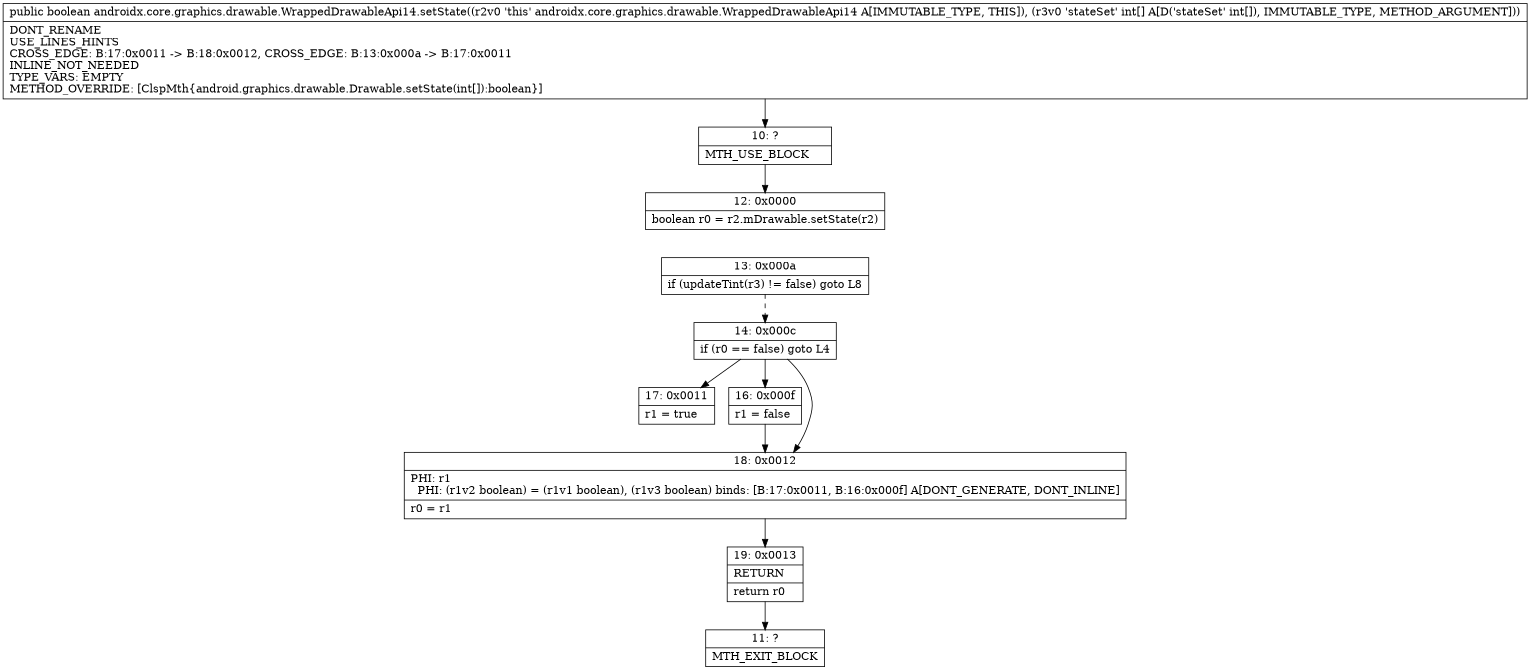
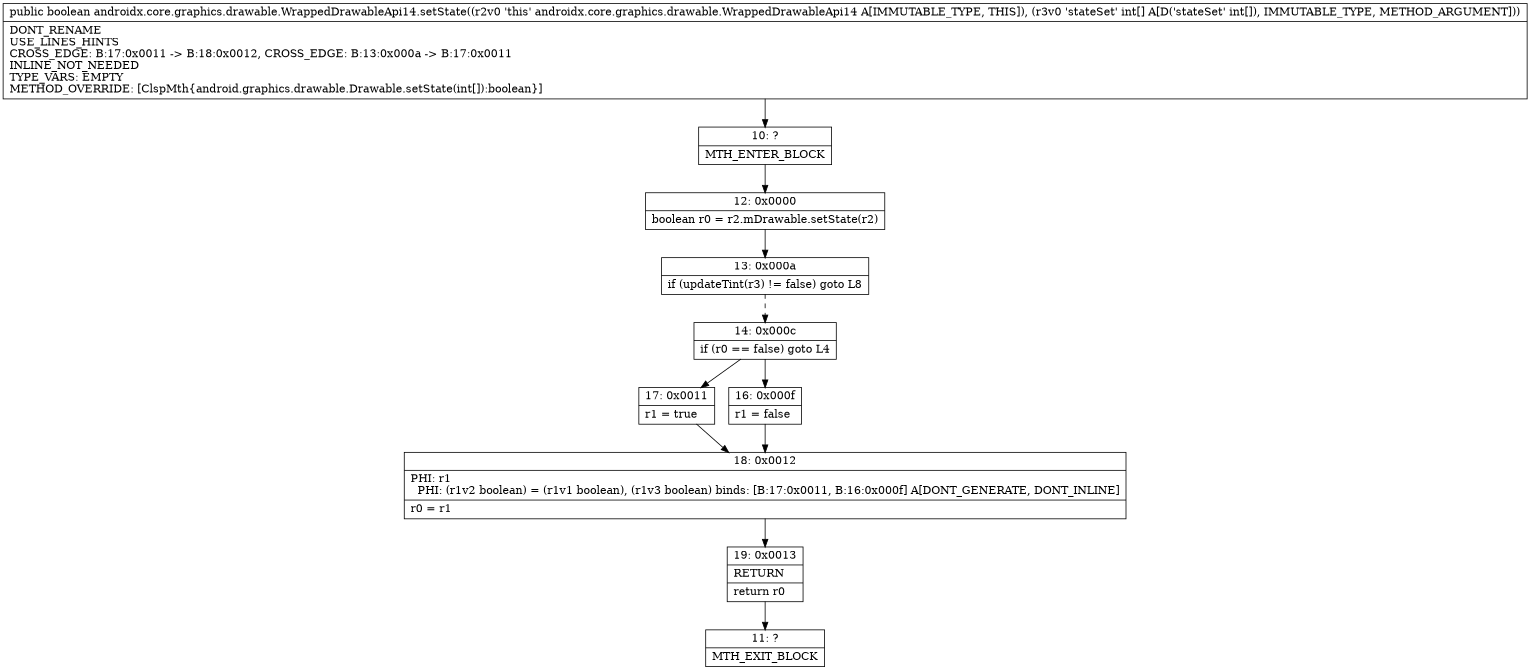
node "10: ?": text "MTH_USE_BLOCK" -> "MTH_ENTER_BLOCK"
edge "12: 0x0000" -> "13: 0x000a": added
edge "14: 0x000c" -> "18: 0x0012": now "17: 0x0011" -> "18: 0x0012"
